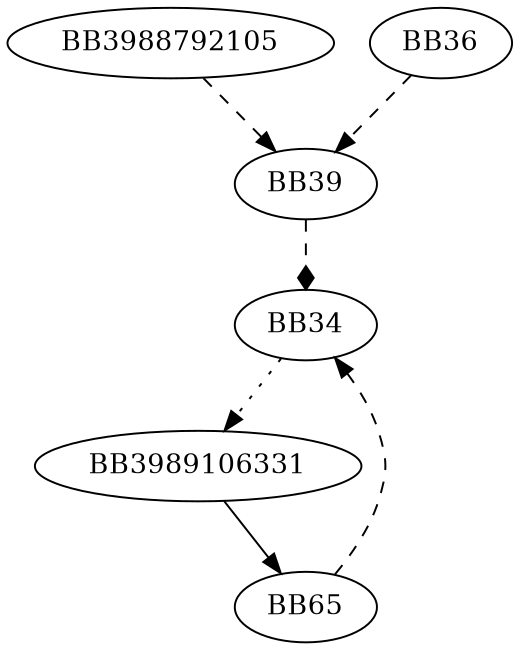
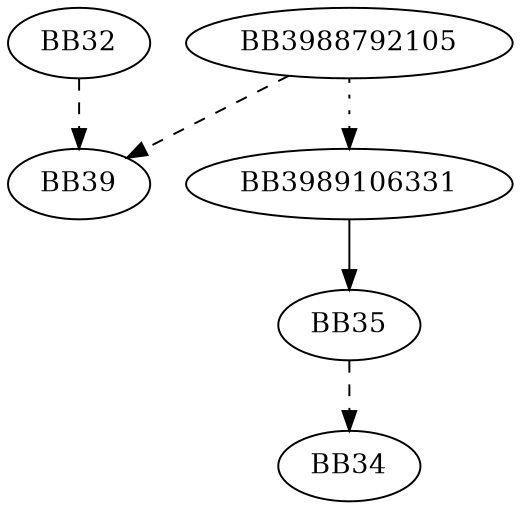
node "BB36": label "BB36" -> "BB32"
edge "BB39" -> "BB34": removed
edge "BB34" -> "BB3989106331": now "BB3988792105" -> "BB3989106331"
node "BB65": label "BB65" -> "BB35"
